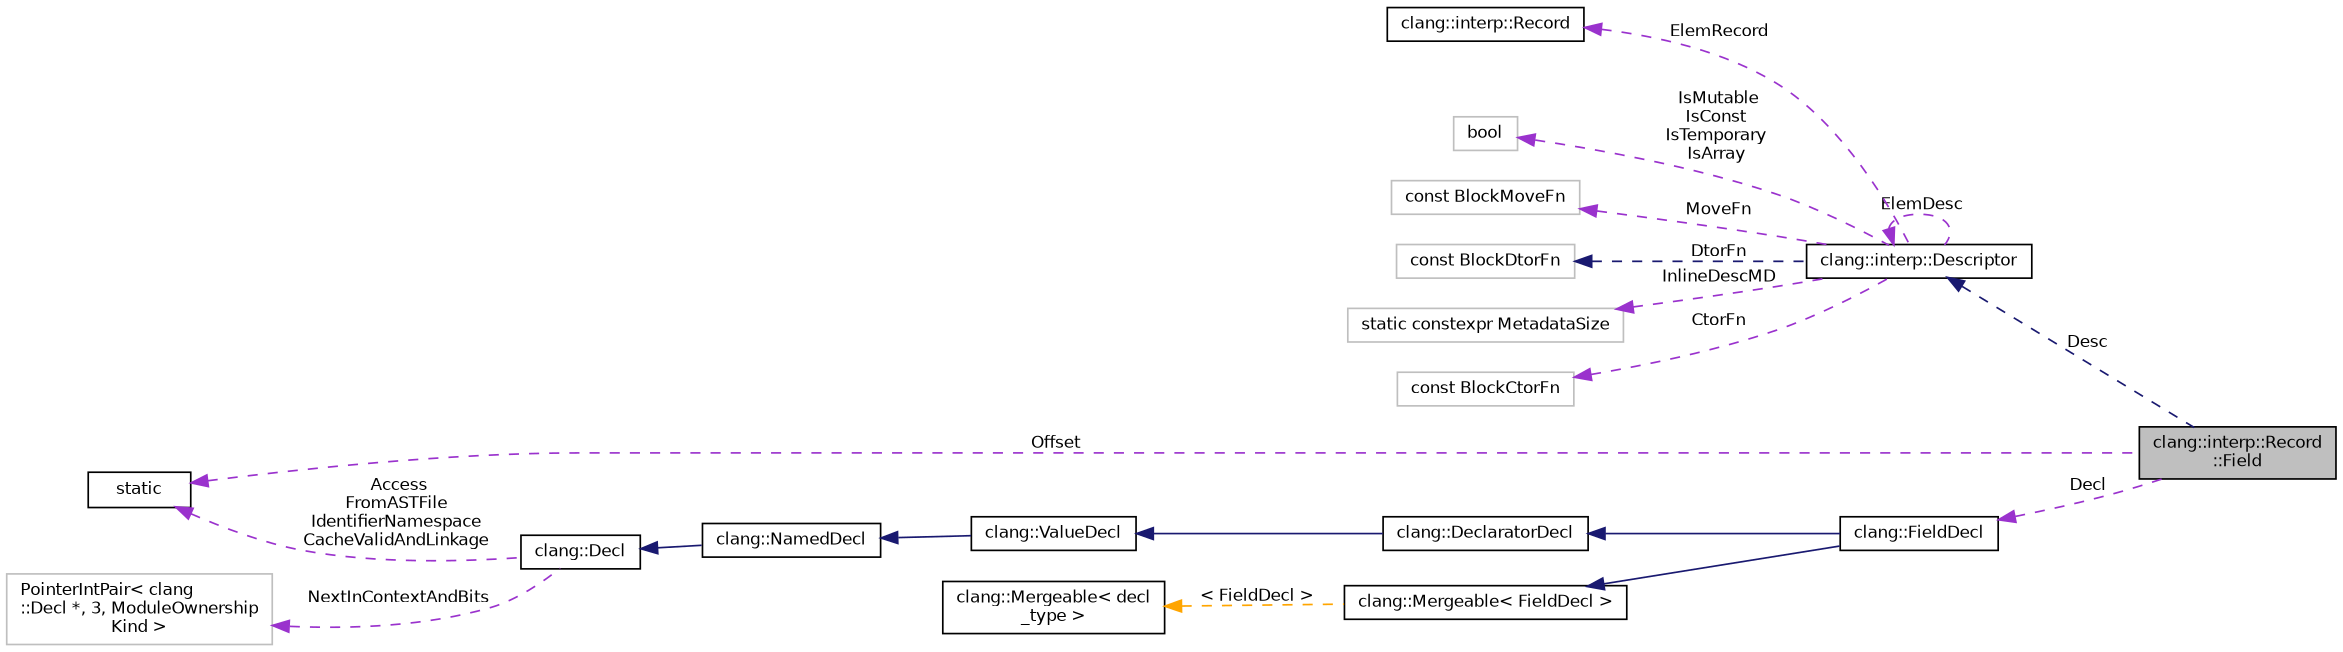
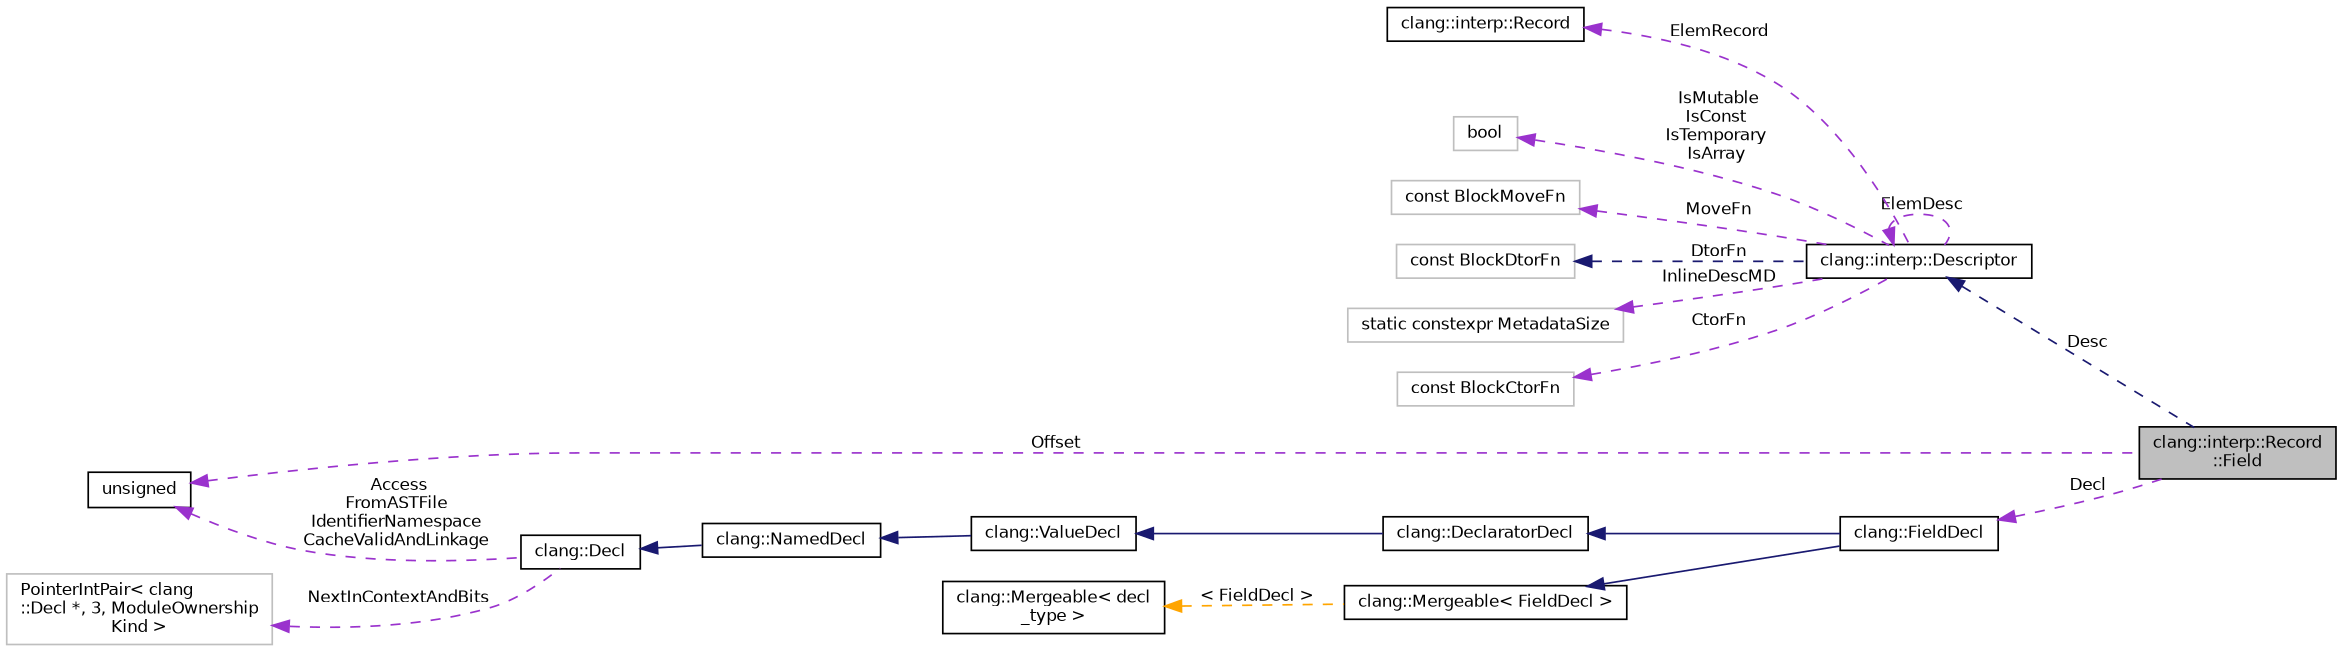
node "static": label "static" -> "unsigned"
